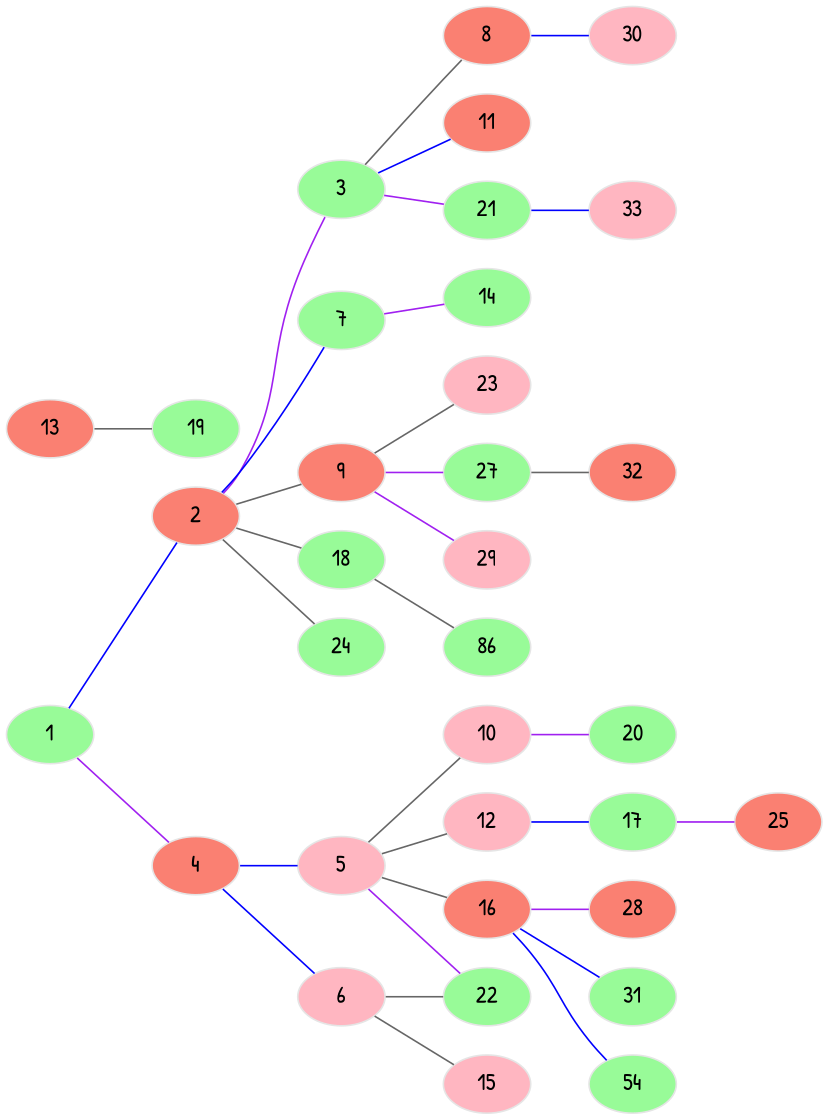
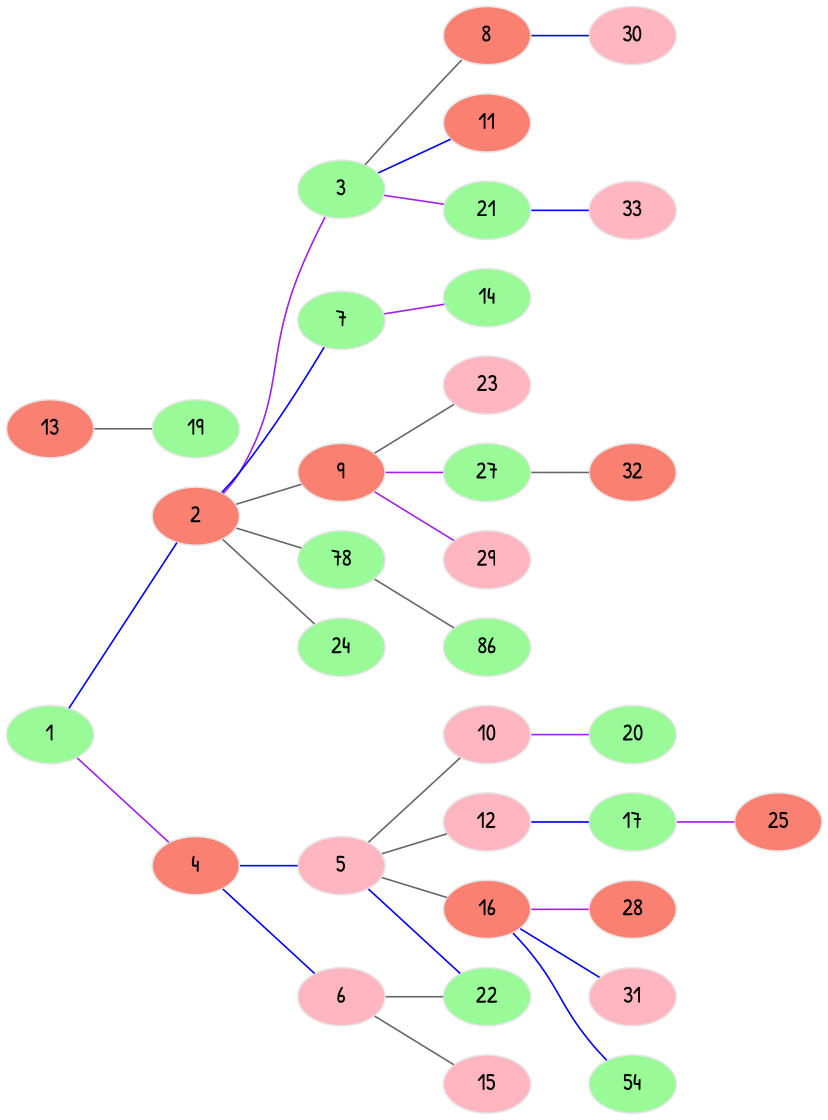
node "18": label "18" -> "78"
edge "5" -- "22": color purple -> blue
node "31": fillcolor palegreen -> lightpink
